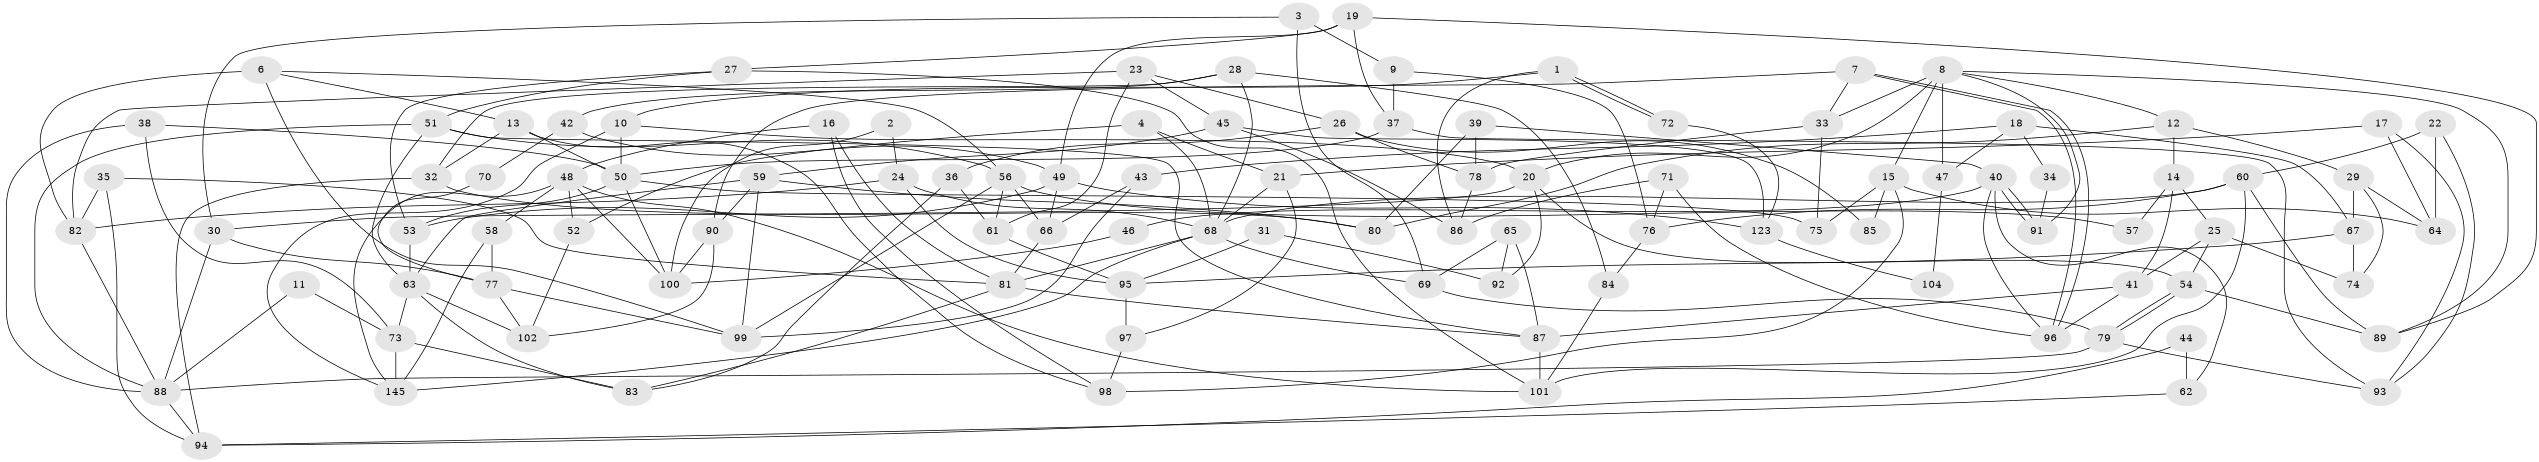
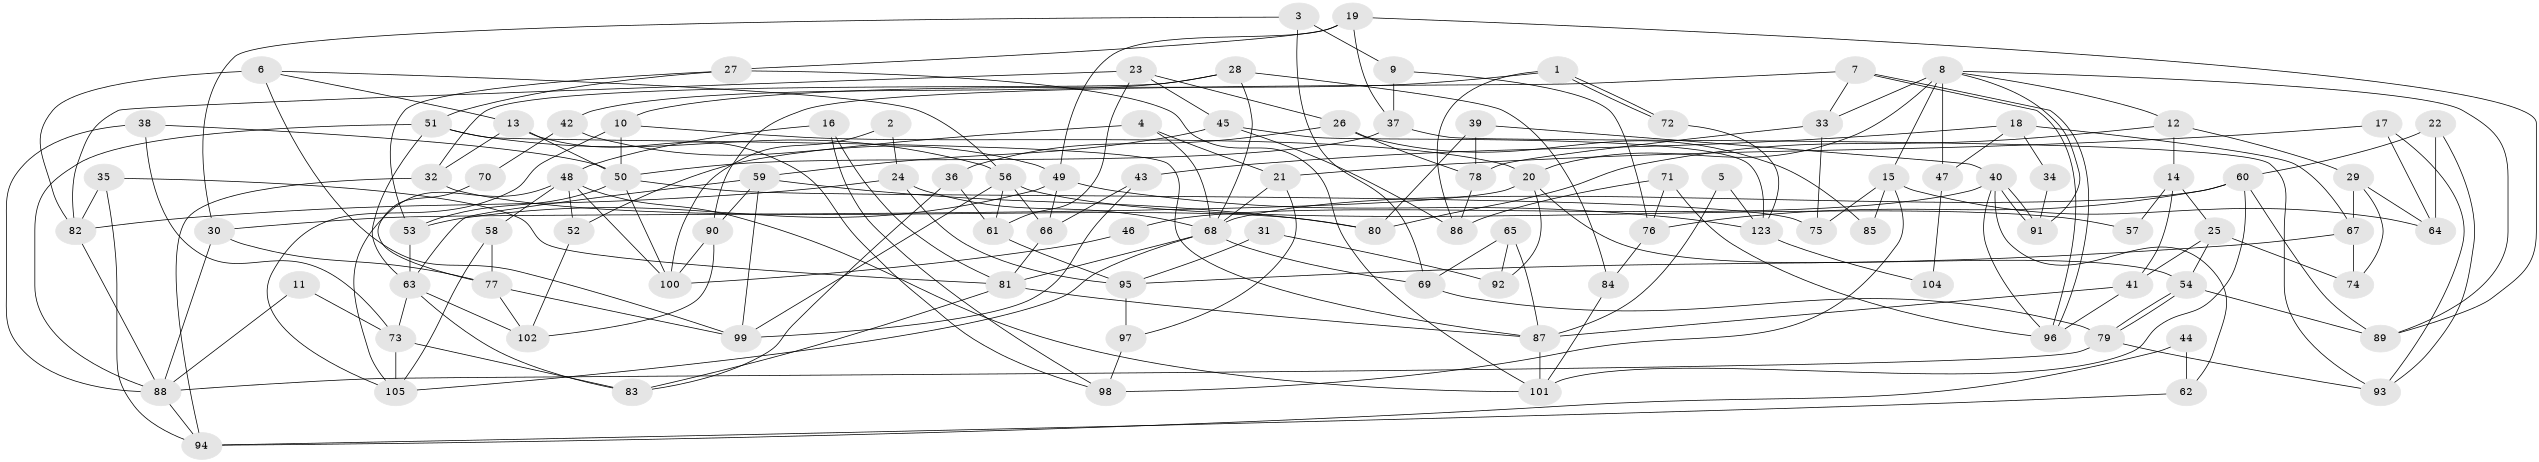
node "5": added
node "145": label "145" -> "105"
